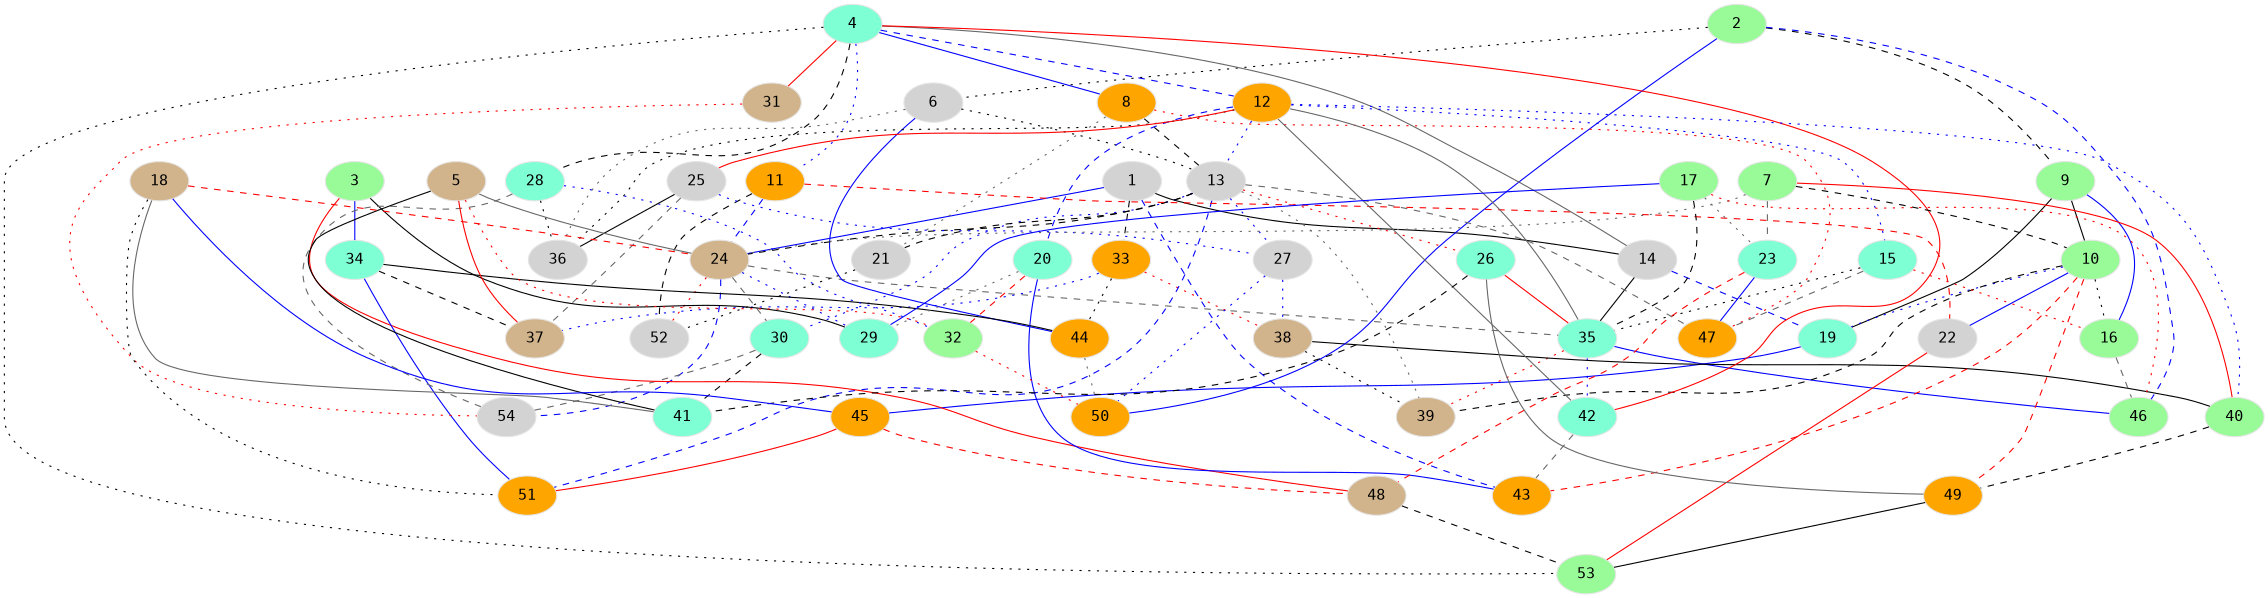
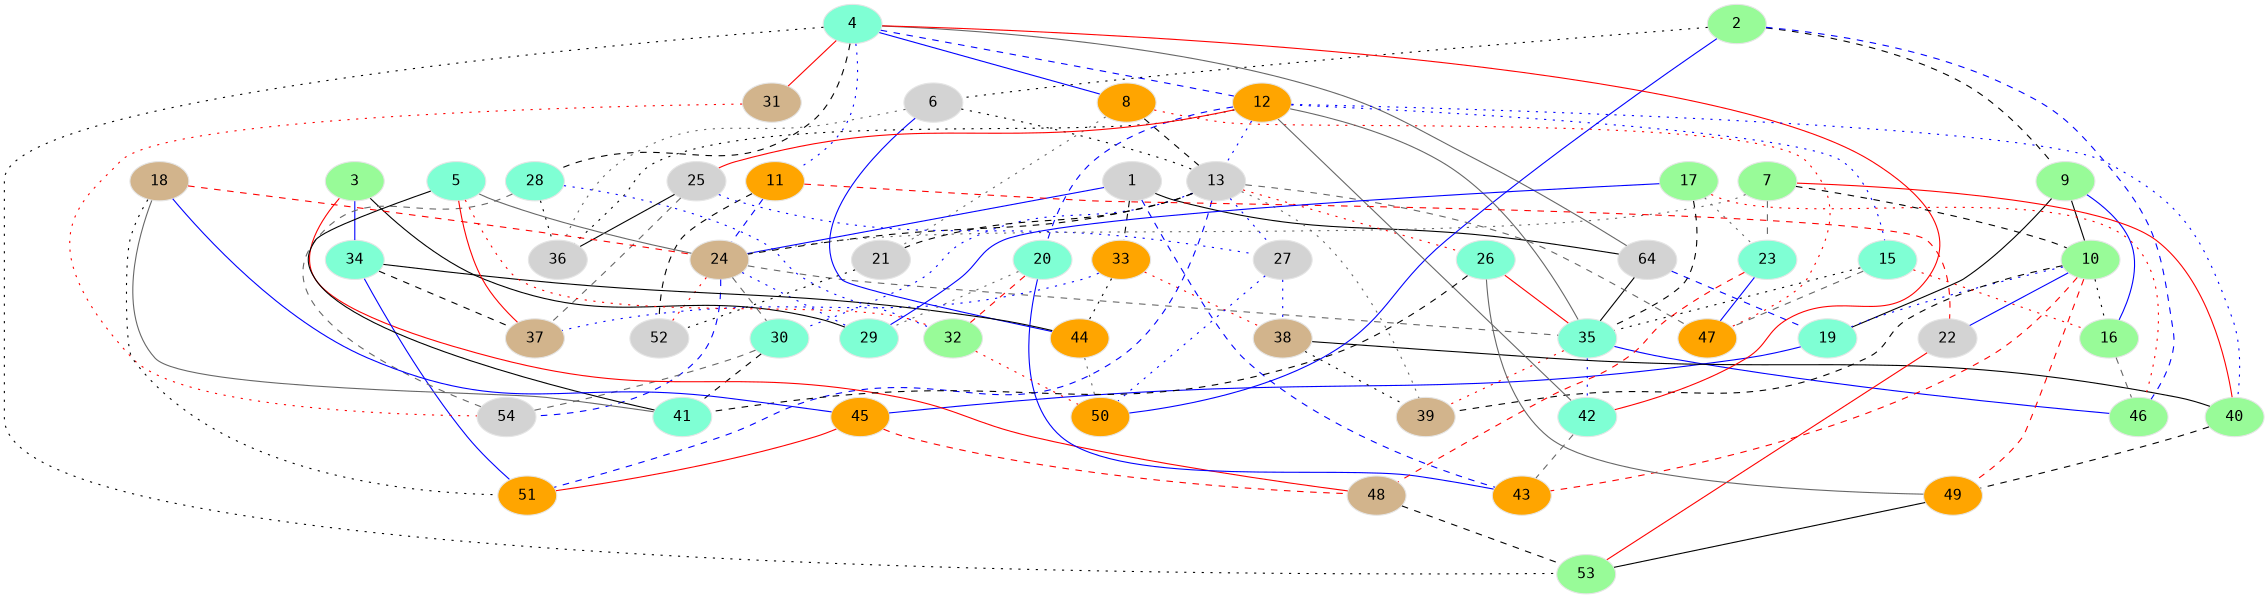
node "5": fillcolor tan -> aquamarine
node "14": label "14" -> "64"
